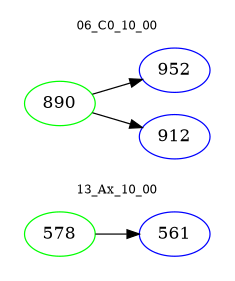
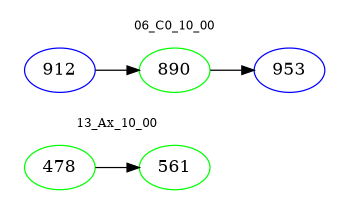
node "952": label "952" -> "953"
edge "890" -> "912": reversed
node "578": label "578" -> "478"
node "561": color blue -> green
